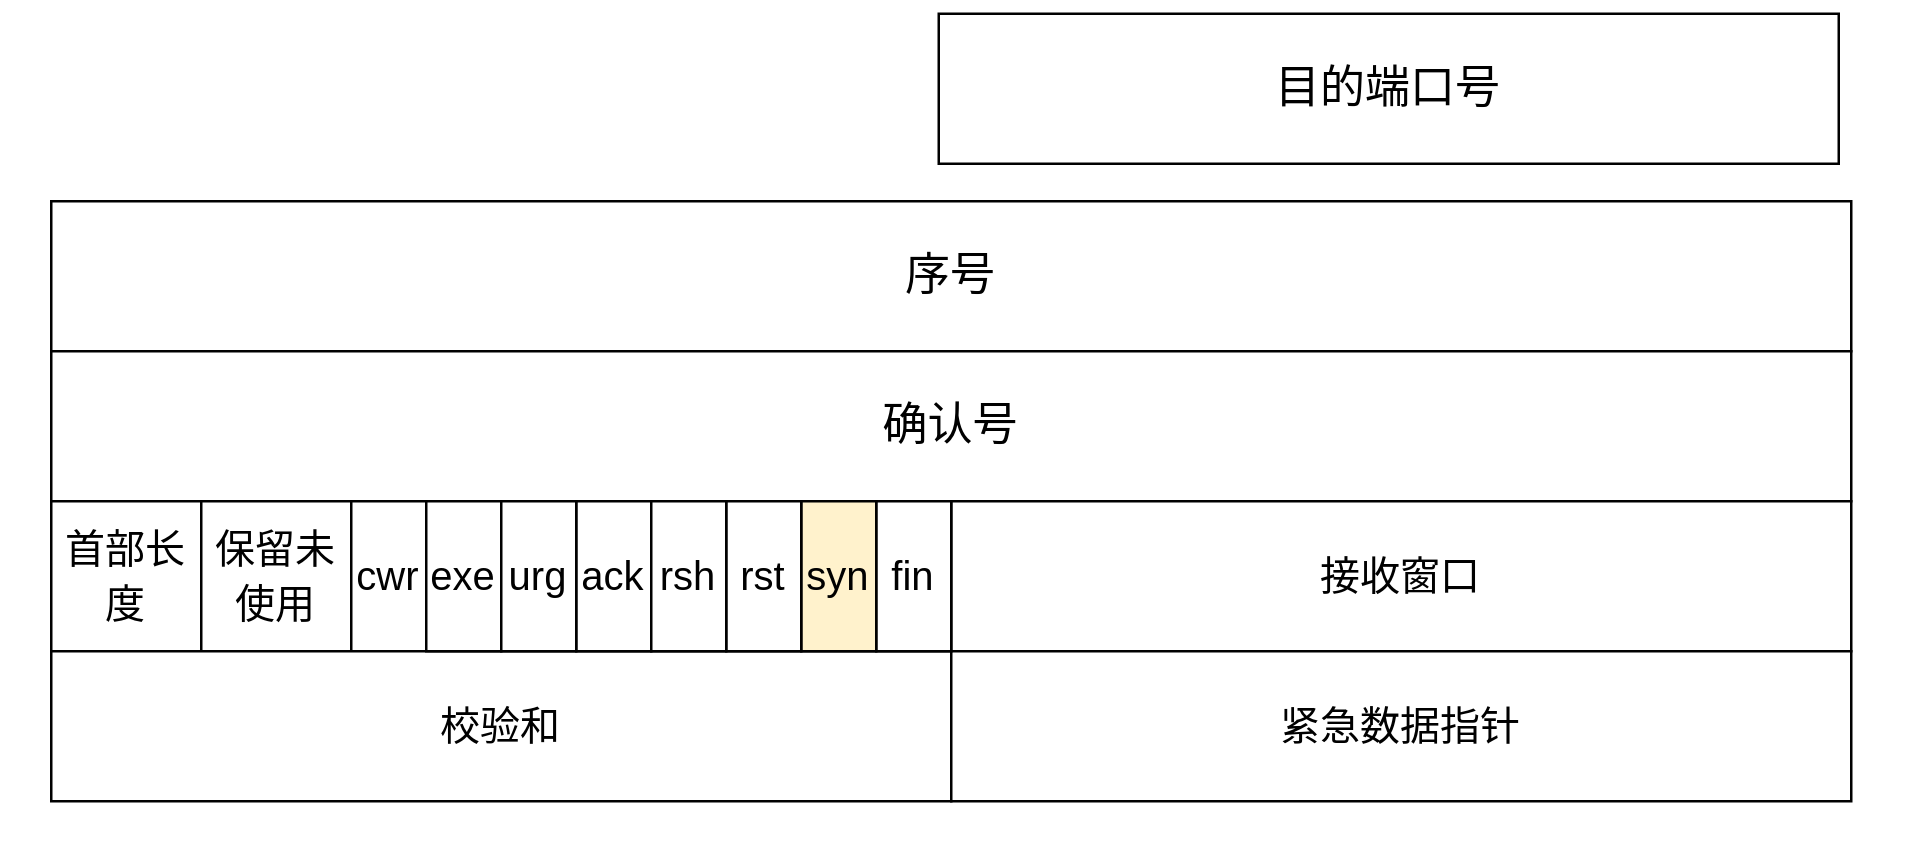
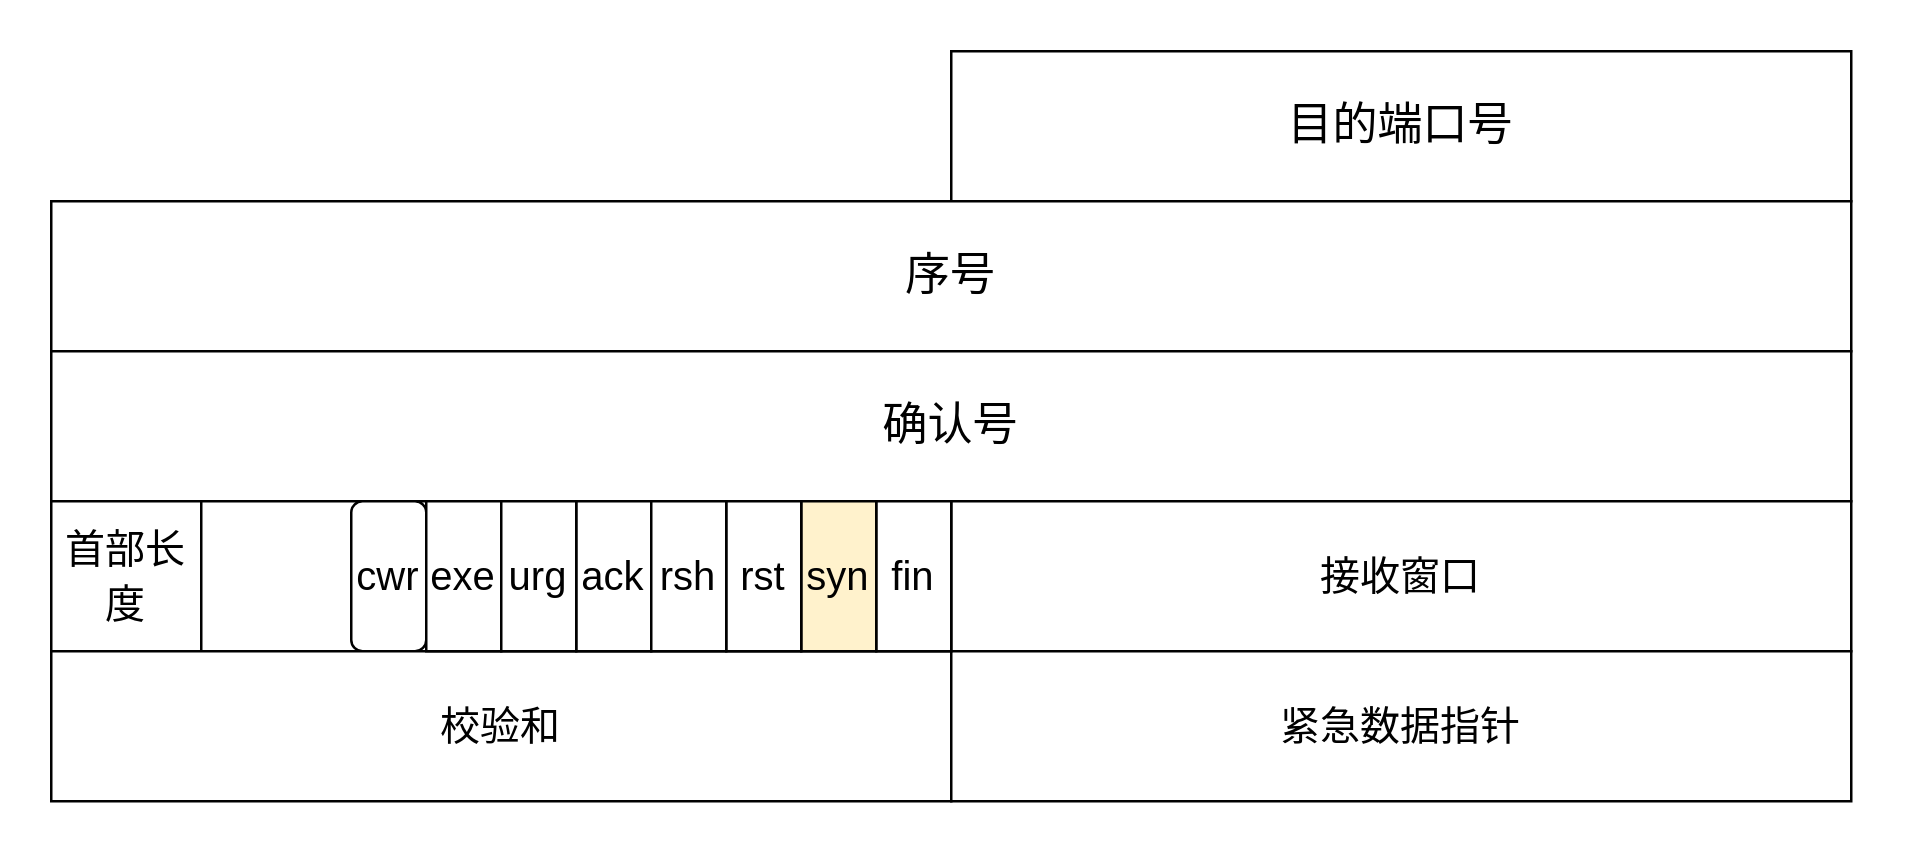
node "目的端口号": moved (1389, 89) -> (1401, 126)
node "保留未使用": removed
node "cwr": shape rectangle -> rounded rectangle
